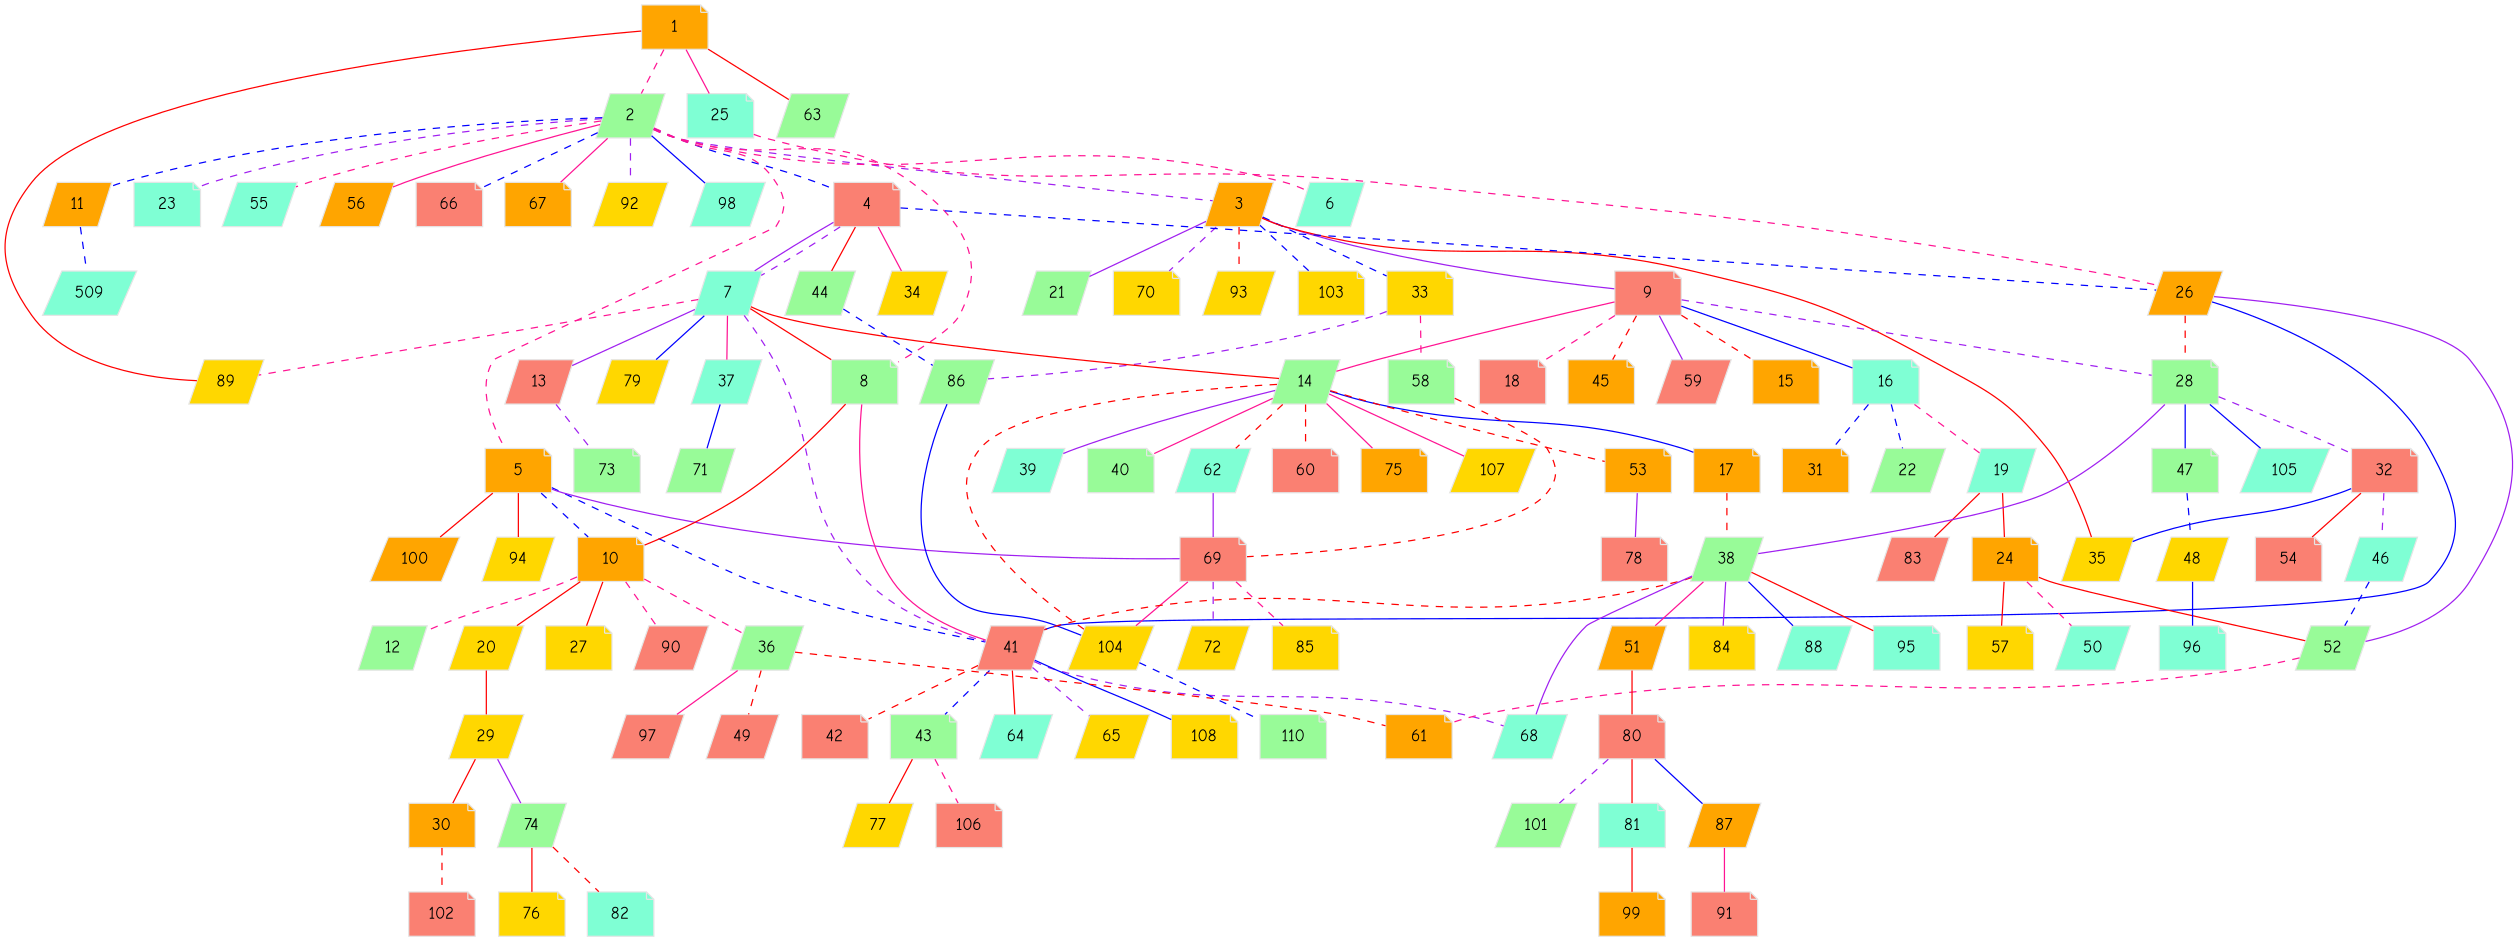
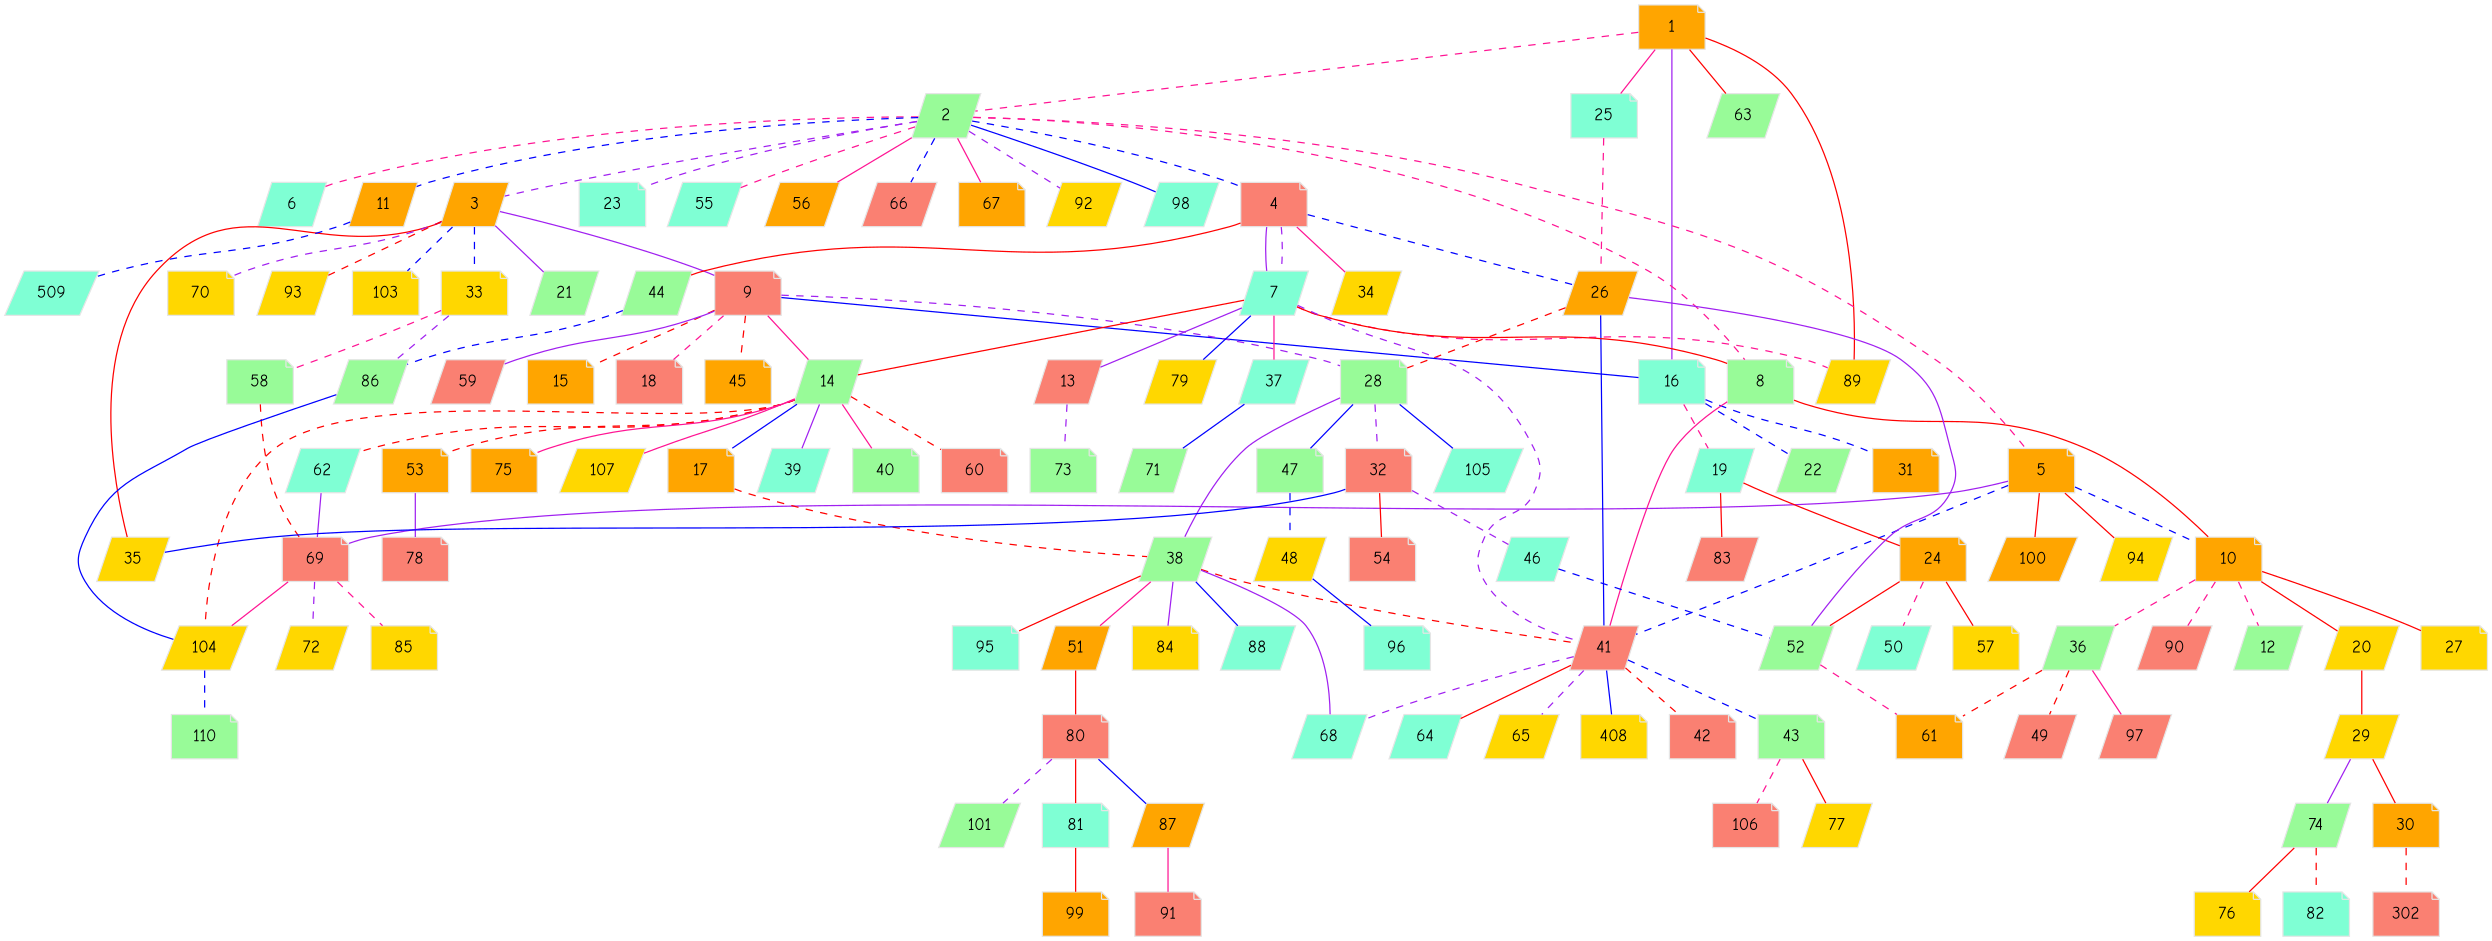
edge "1" -- "16": added
node "66": shape note -> parallelogram
node "108": label "108" -> "408"
node "102": label "102" -> "302"
